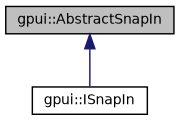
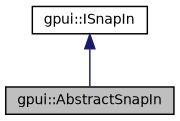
edge "gpui::ISnapIn" -> "gpui::AbstractSnapIn": reversed
